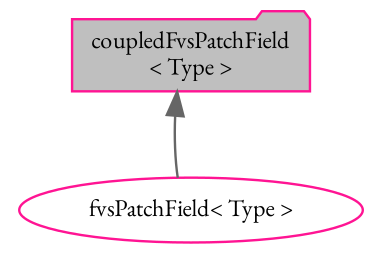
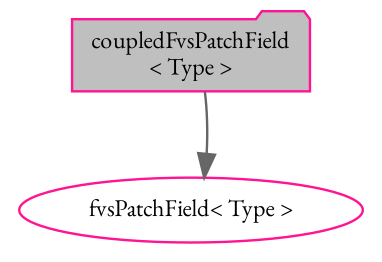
edge "fvsPatchField< Type >" -> "coupledFvsPatchField < Type >": reversed
